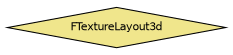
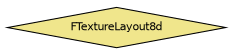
node "FTextureLayout3d": label "FTextureLayout3d" -> "FTextureLayout8d"
